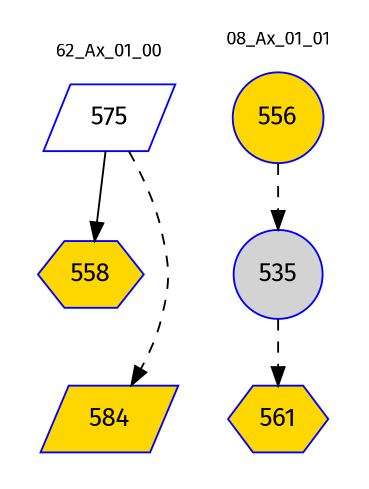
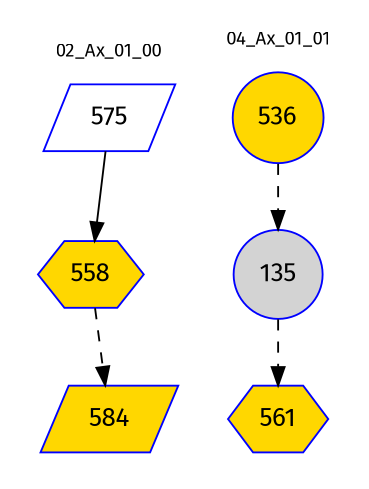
cluster "08_Ax_01_01": label "08_Ax_01_01" -> "04_Ax_01_01"
cluster "62_Ax_01_00": label "62_Ax_01_00" -> "02_Ax_01_00"
node "556": label "556" -> "536"
edge "575" -> "584": now "558" -> "584"
node "535": label "535" -> "135"
